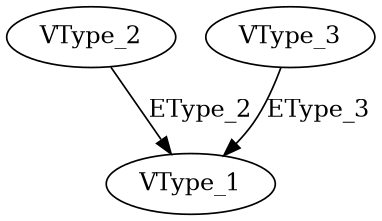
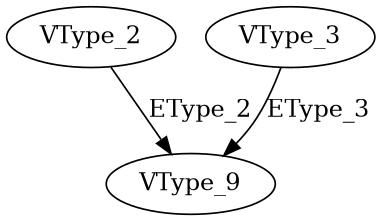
node "VType_1": label "VType_1" -> "VType_9"
